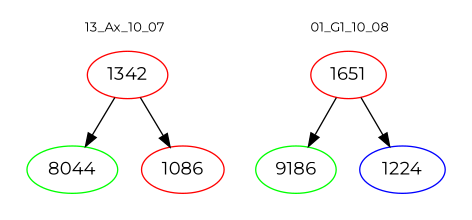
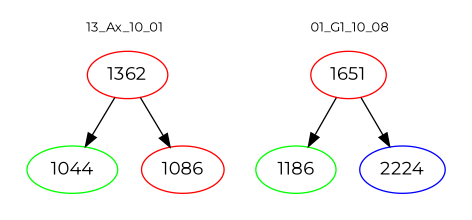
cluster "13_Ax_10_07": label "13_Ax_10_07" -> "13_Ax_10_01"
node "1342": label "1342" -> "1362"
node "8044": label "8044" -> "1044"
node "9186": label "9186" -> "1186"
node "1224": label "1224" -> "2224"
